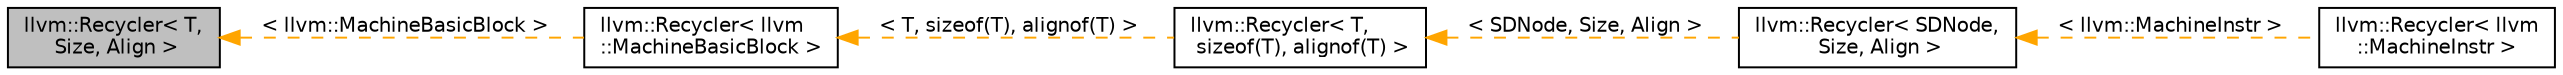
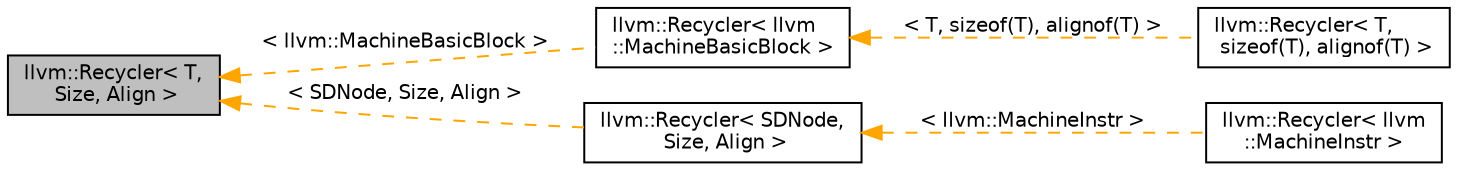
edge "llvm::Recycler< SDNode, Size, Align >" -> "llvm::Recycler< T, sizeof(T), alignof(T) >": now "llvm::Recycler< SDNode, Size, Align >" -> "llvm::Recycler< T, Size, Align >"
